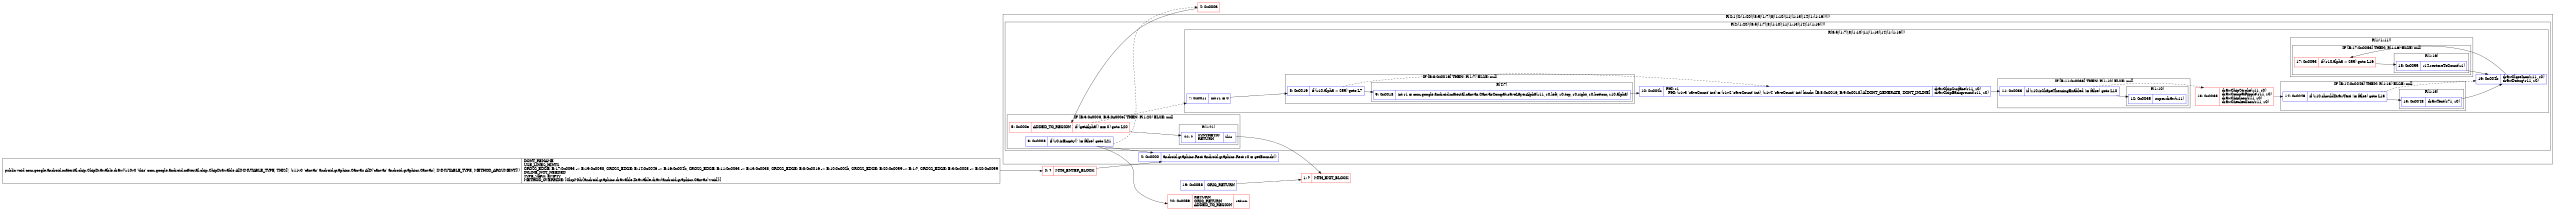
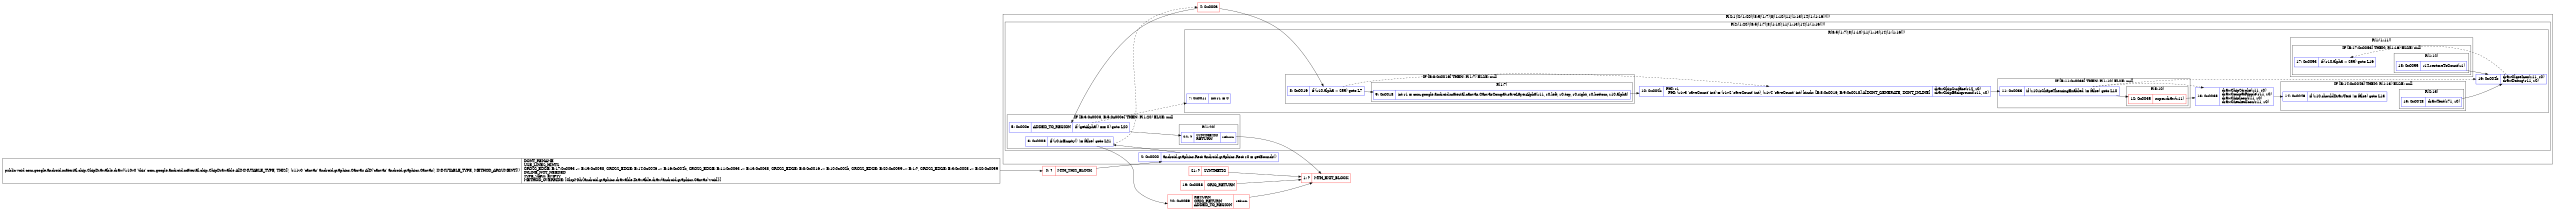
edge "16: 0x004b" -> "17: 0x0053": style solid -> dashed
cluster "R(1:16)": label "R(1:16)" -> "R(1:12)"
node "17: 0x0053": color red -> blue
edge "17: 0x0053" -> "18: 0x0055": removed
edge "14: 0x0046" -> "16: 0x004b": now "11: 0x0033" -> "16: 0x004b"
cluster "R(4:7)": label "R(4:7)" -> "R(1:7)"
node "10: 0x002b": text "drawChipSurface(r11, r0)" -> "drawChipSurface(r12, r0)"
cluster "R(1:10)": label "R(1:10)" -> "R(5:10)"
cluster "R(1:13)": label "R(1:13)" -> "R(2:13)"
edge "7: 0x0011" -> "8: 0x0016": now "4: 0x000a" -> "8: 0x0016"
node "13: 0x0038": color red -> blue
edge "12: 0x0035" -> "13: 0x0038": added
node "12: 0x0035": color blue -> red
edge "14: 0x0046" -> "15: 0x0048": removed
node "5: 0x000e": color red -> blue
cluster "R(1:21)": label "R(1:21)" -> "R(1:20)"
node "22: ?": text "this" -> "return"
edge "3: 0x0008" -> "2: 0x0000": reversed
node "0: ?": text "MTH_ENTER_BLOCK" -> "MTH_THIS_BLOCK"
node "21: ?": added
node "19: 0x0058": color blue -> red
edge "20: 0x0059" -> "1: ?": added
